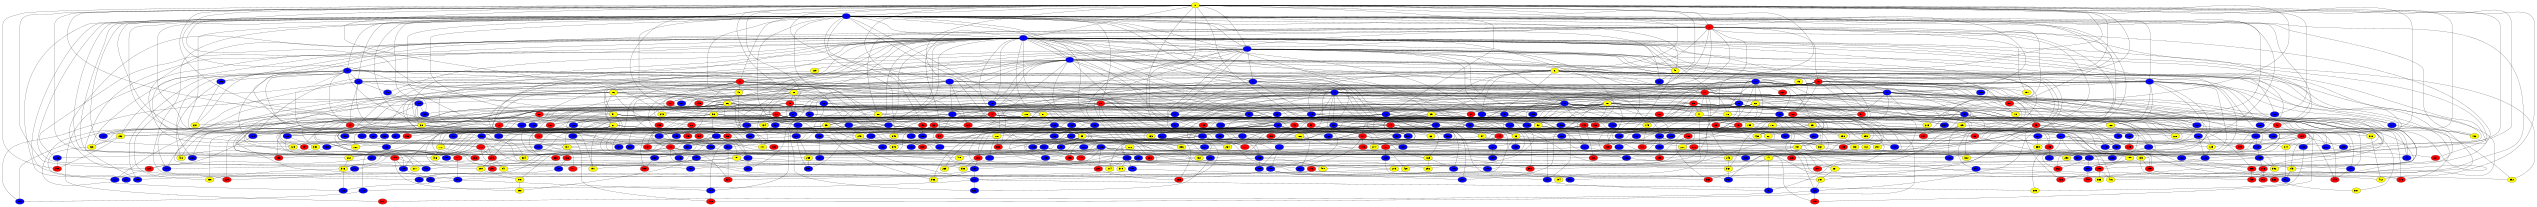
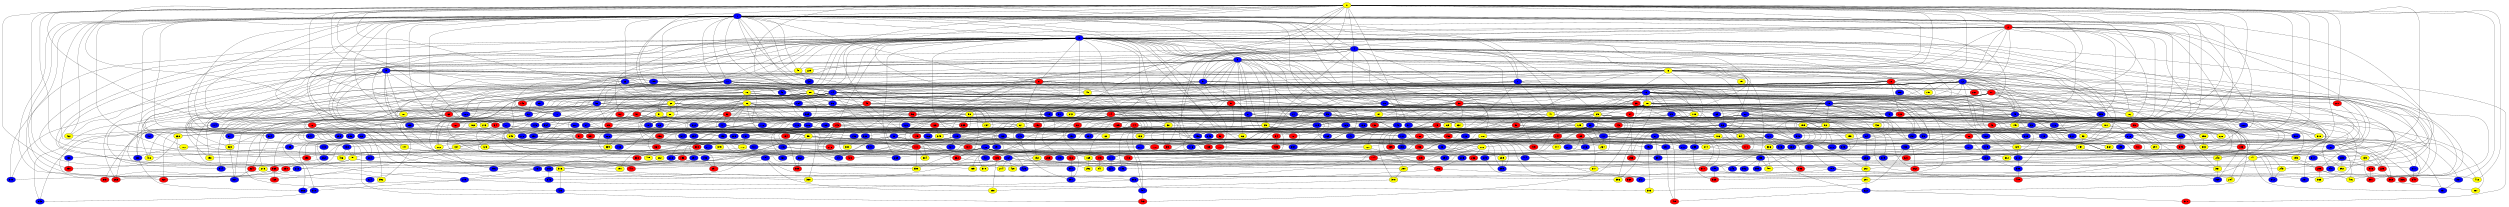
edge "232" -- "823": now "232" -- "273"
